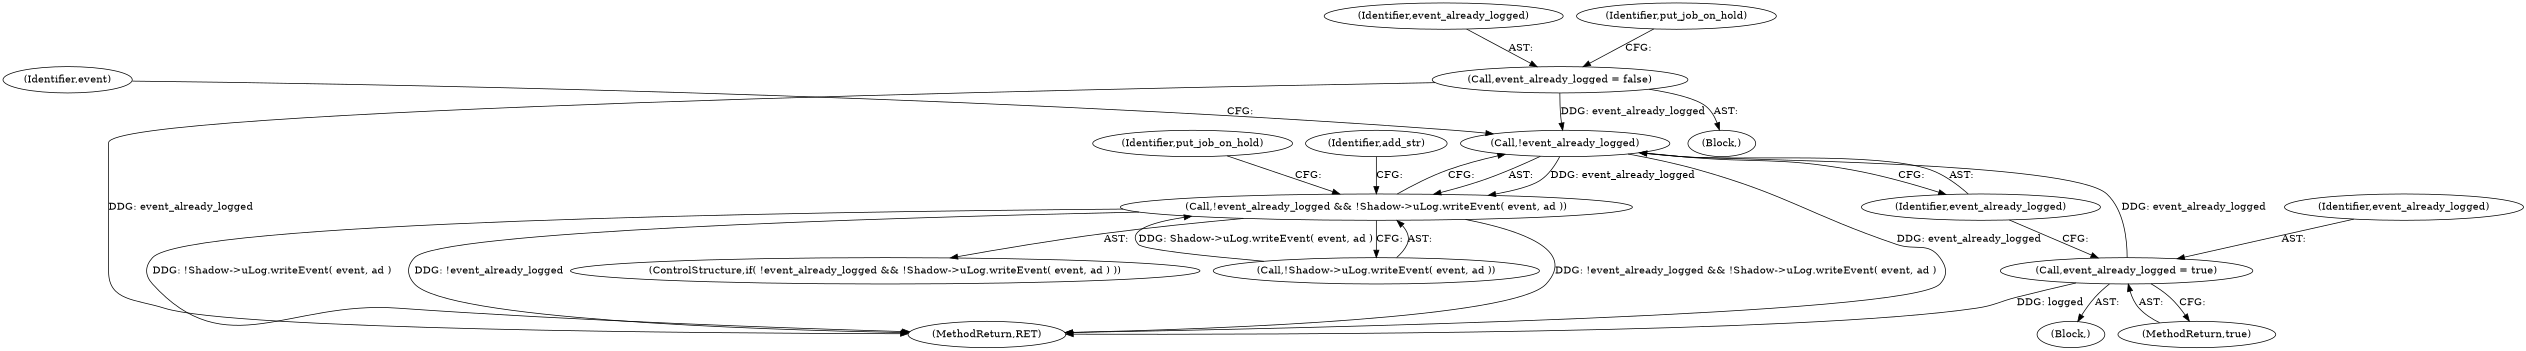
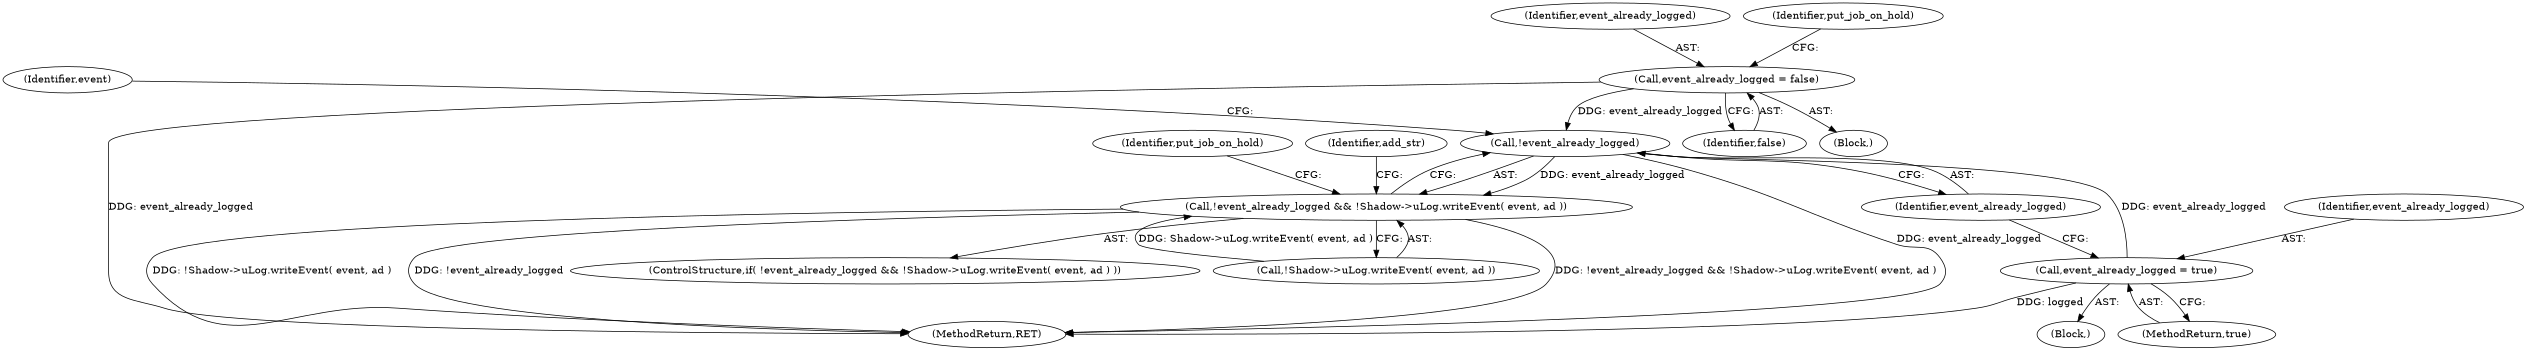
node "(Identifier,false)": added
